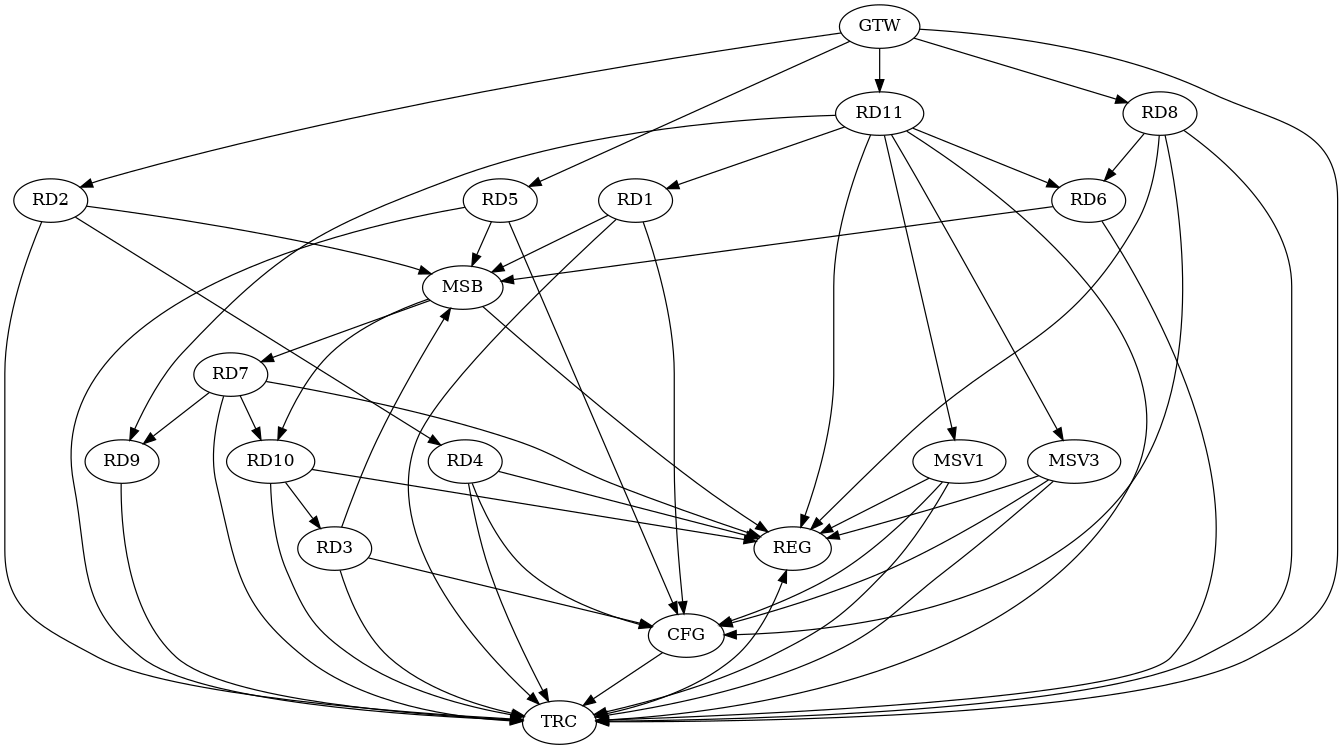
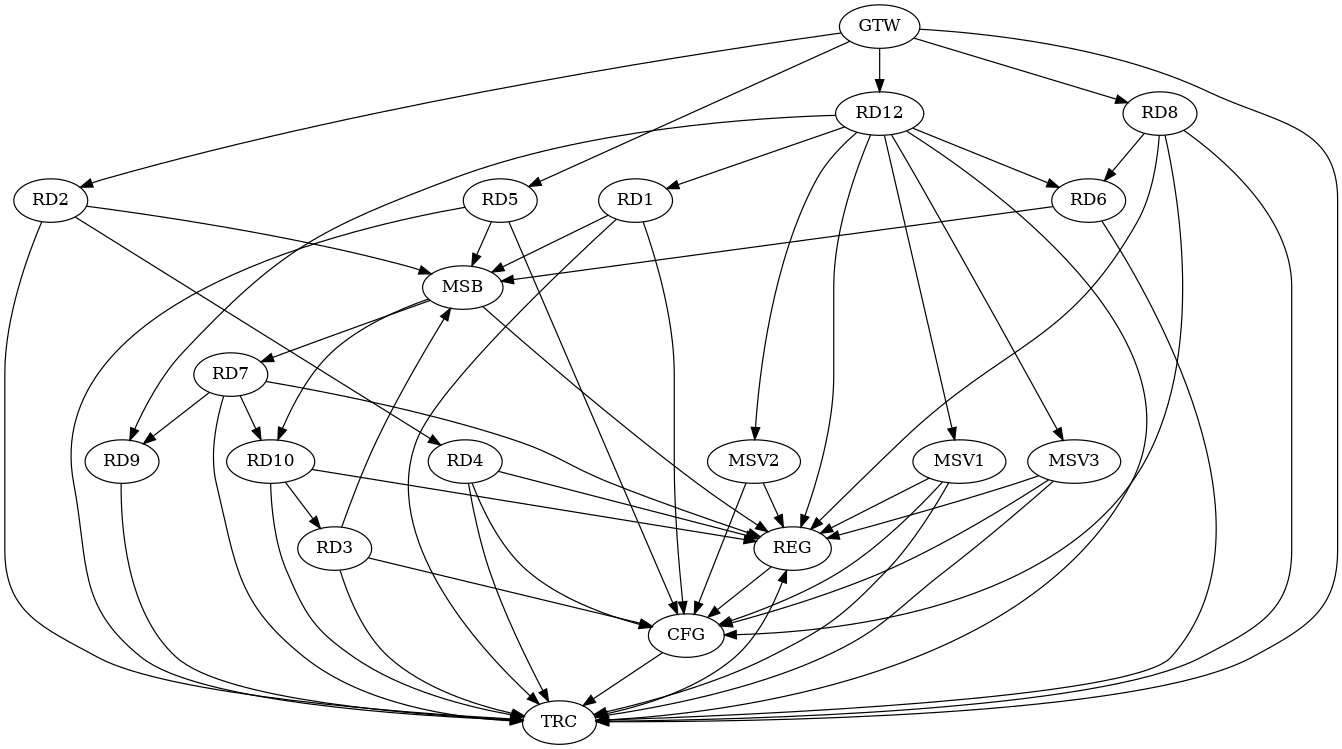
node "RD11": label "RD11" -> "RD12"
node "MSV2": added
edge "REG" -> "CFG": added
